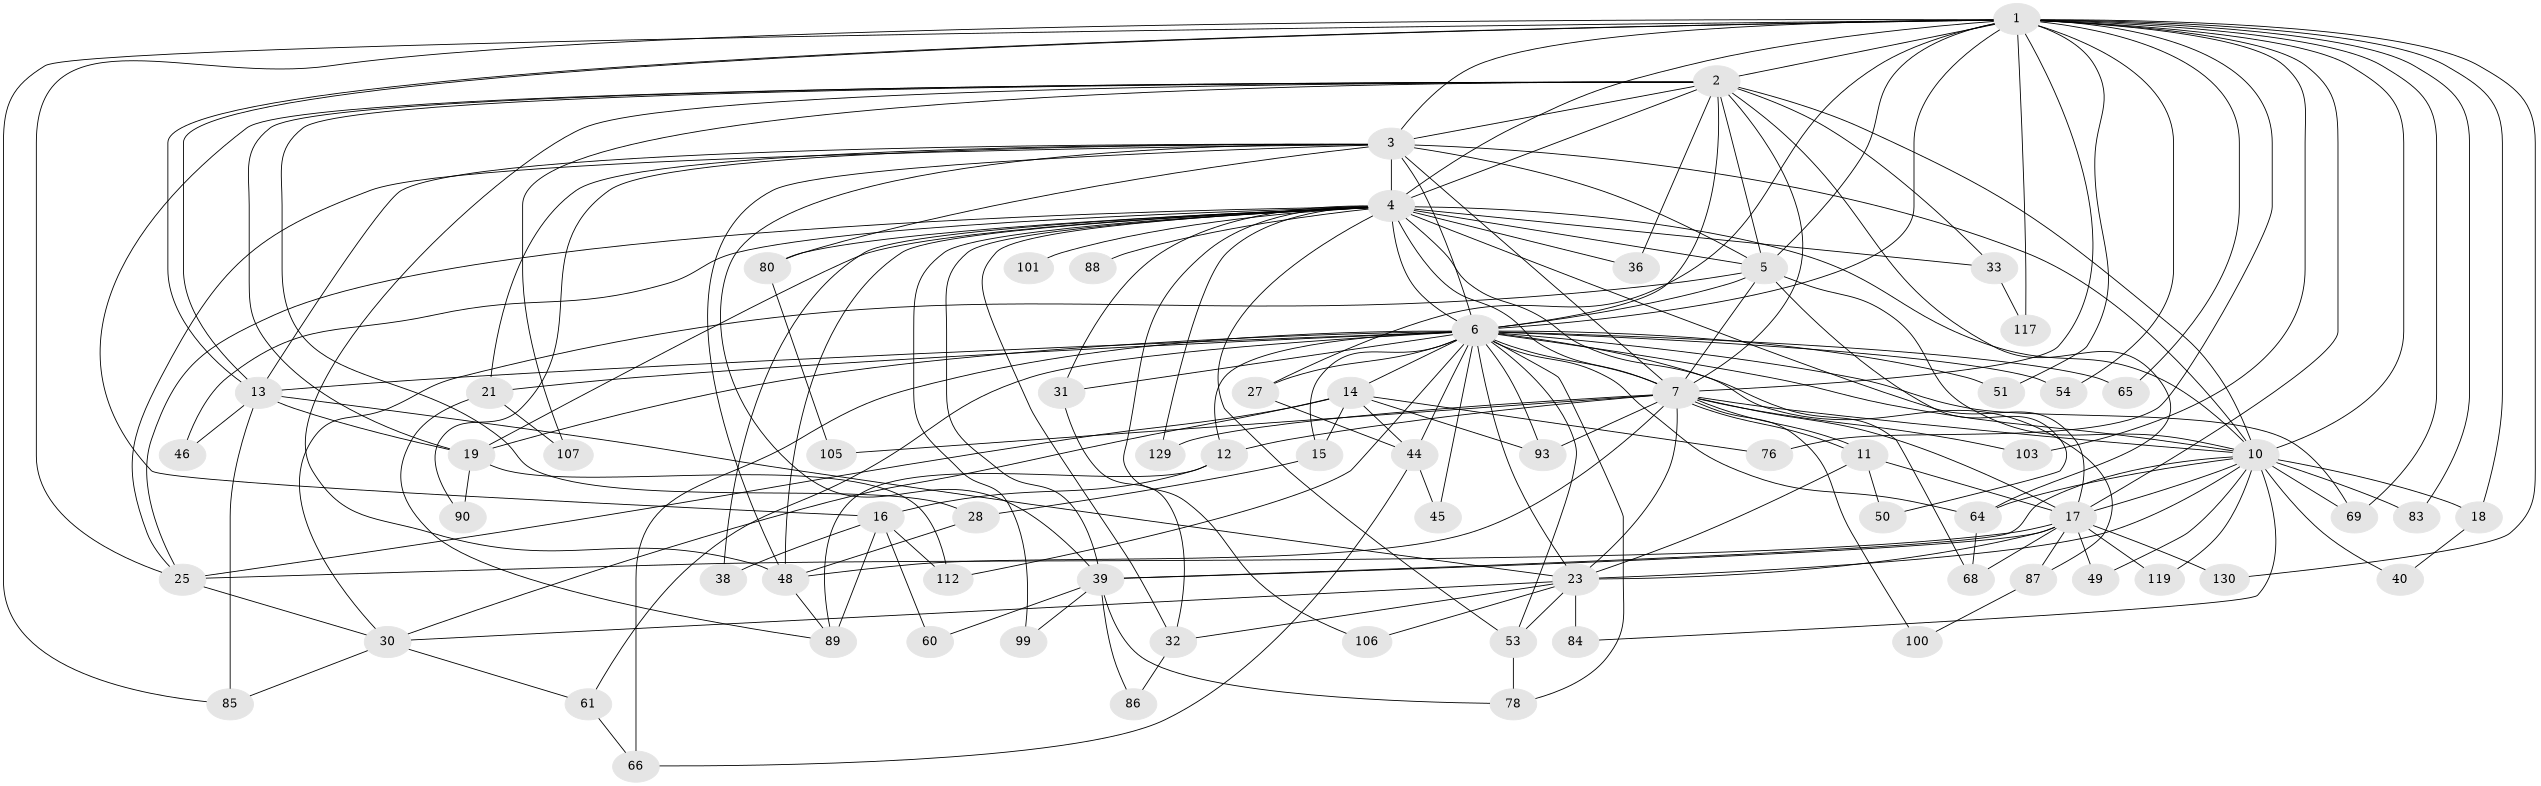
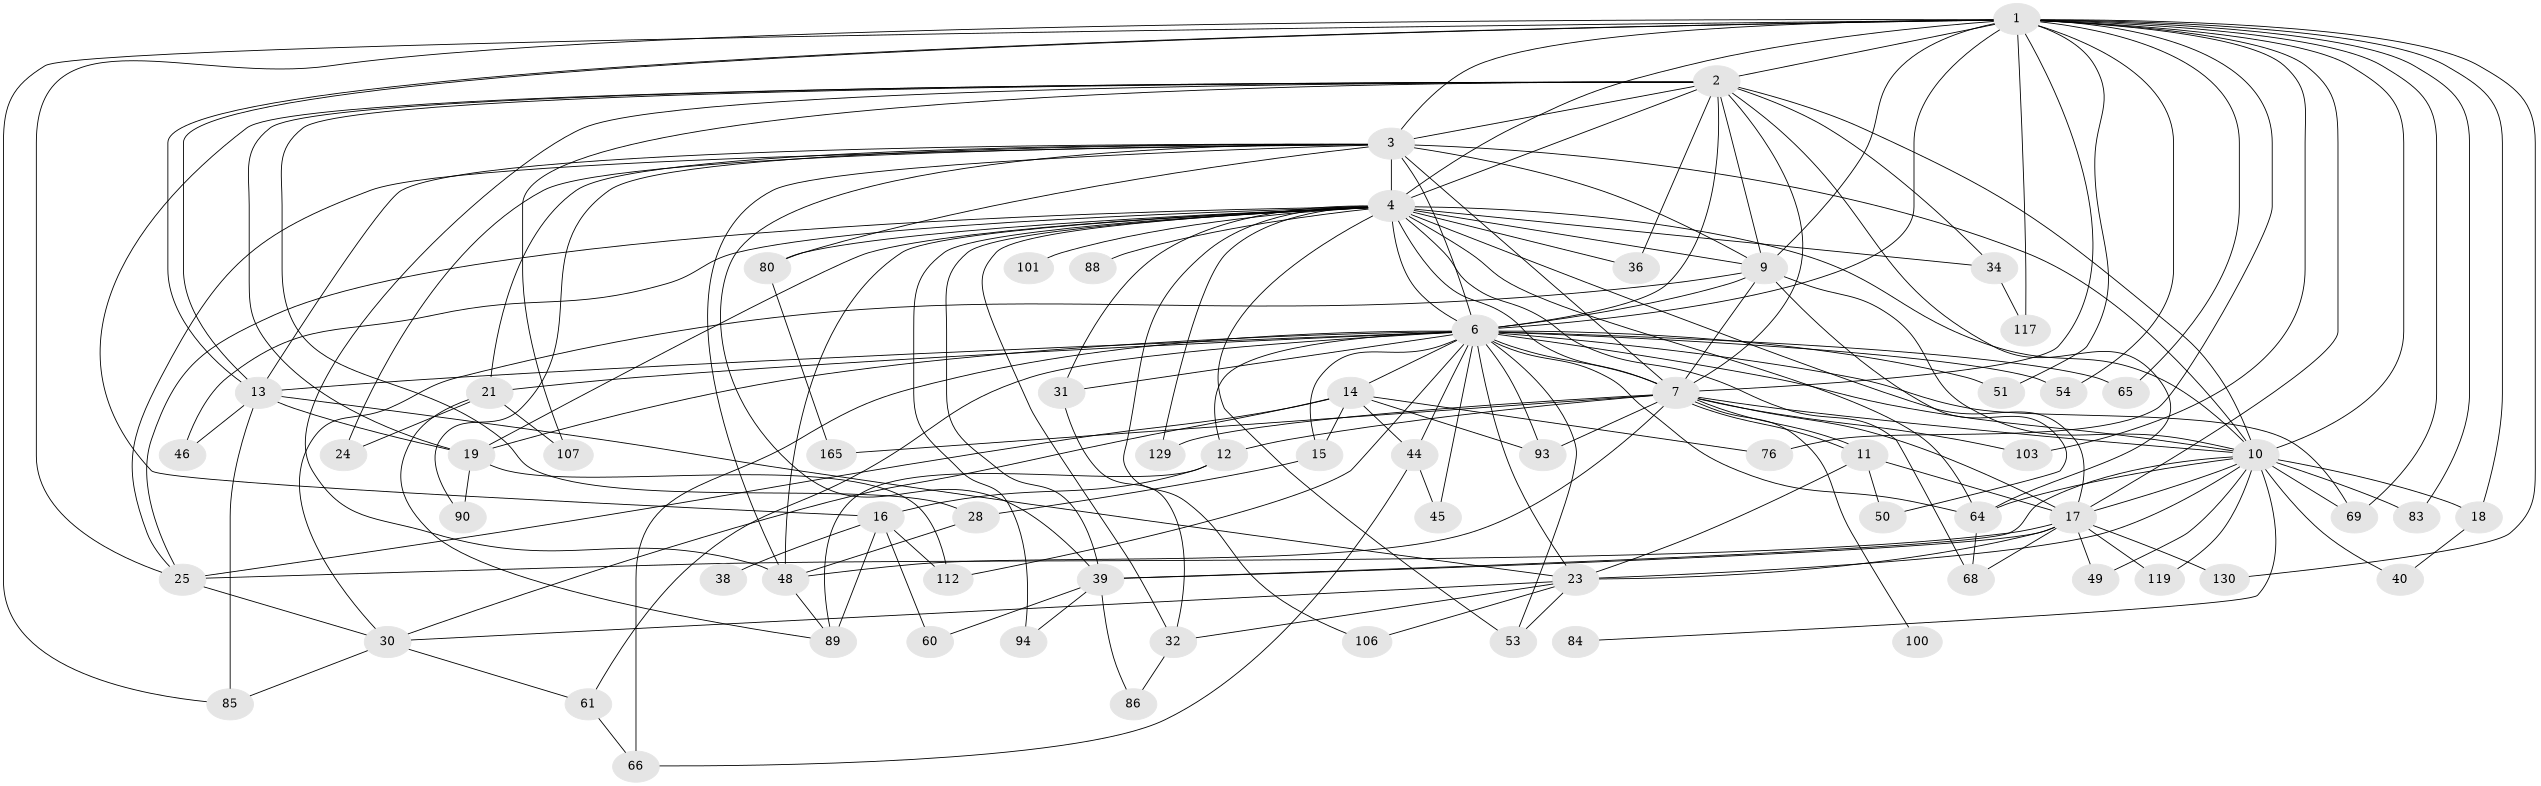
node "5": label "5" -> "9"
node "33": label "33" -> "34"
edge "4" -- "38": now "4" -- "64"
node "27": removed
node "24": added
node "105": label "105" -> "165"
edge "7" -- "23": removed
node "87": removed
edge "23" -- "84": removed
node "99": label "99" -> "94"
node "78": removed
